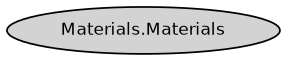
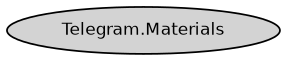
node "Materials.Materials": label "Materials.Materials" -> "Telegram.Materials"
